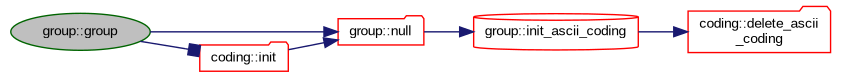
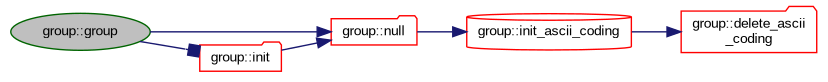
node "coding::delete_ascii _coding": label "coding::delete_ascii _coding" -> "group::delete_ascii _coding"
node "coding::init": label "coding::init" -> "group::init"
